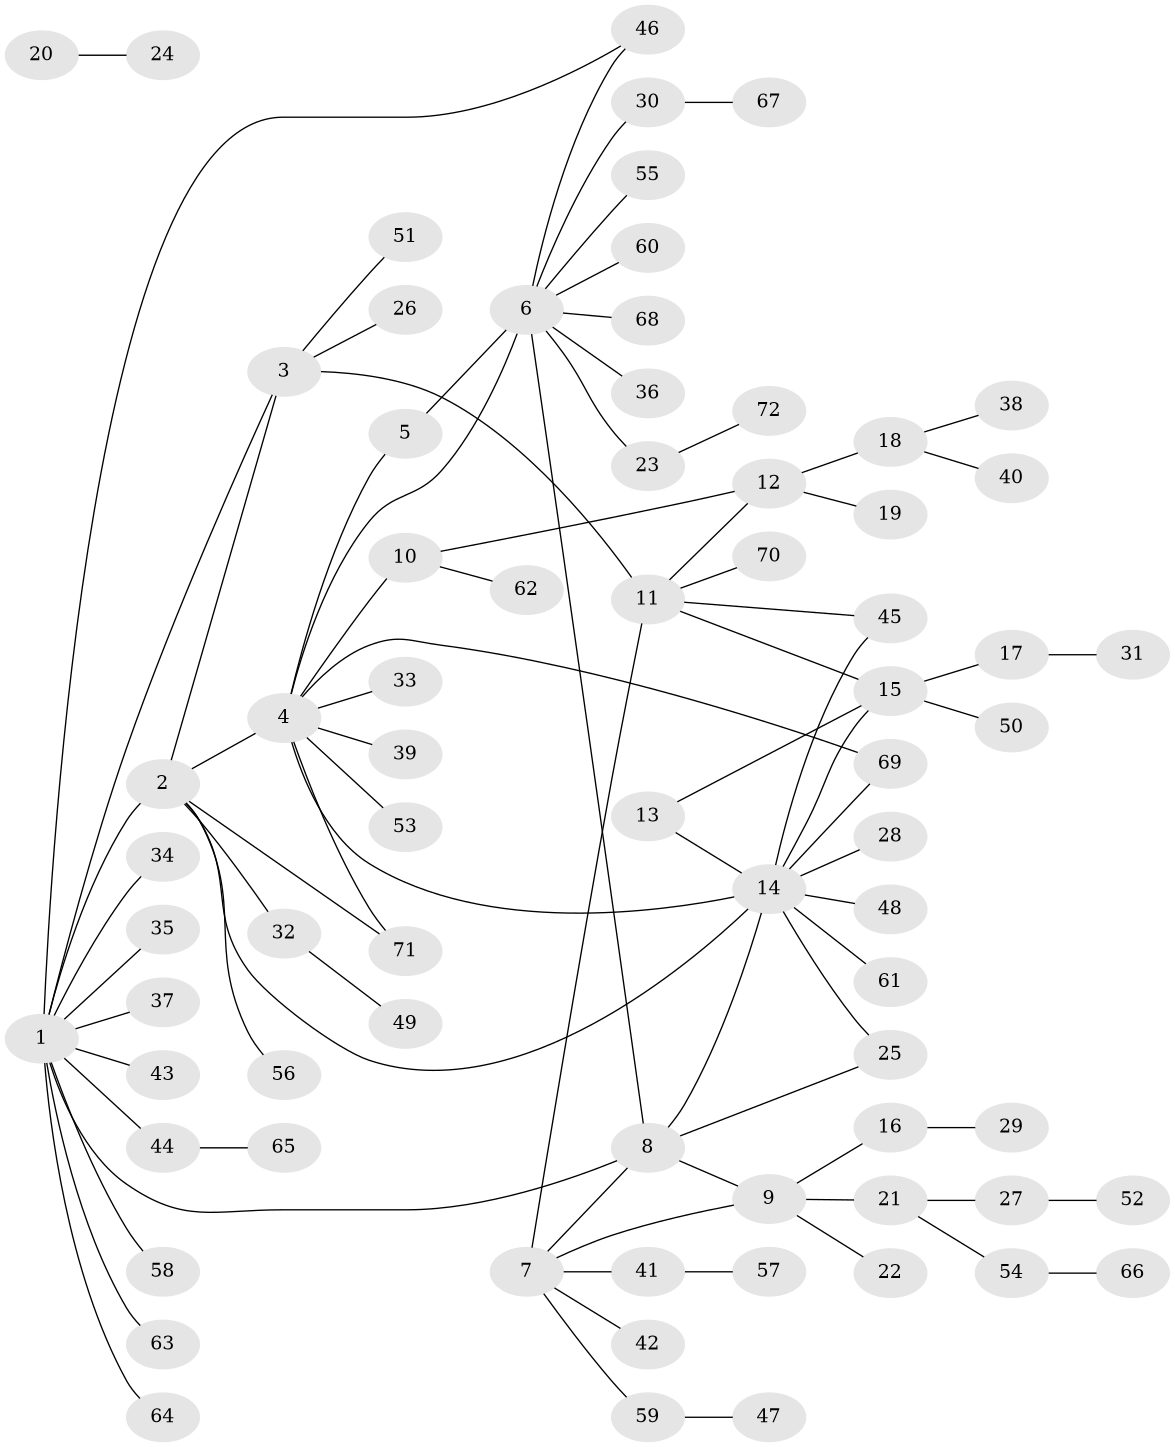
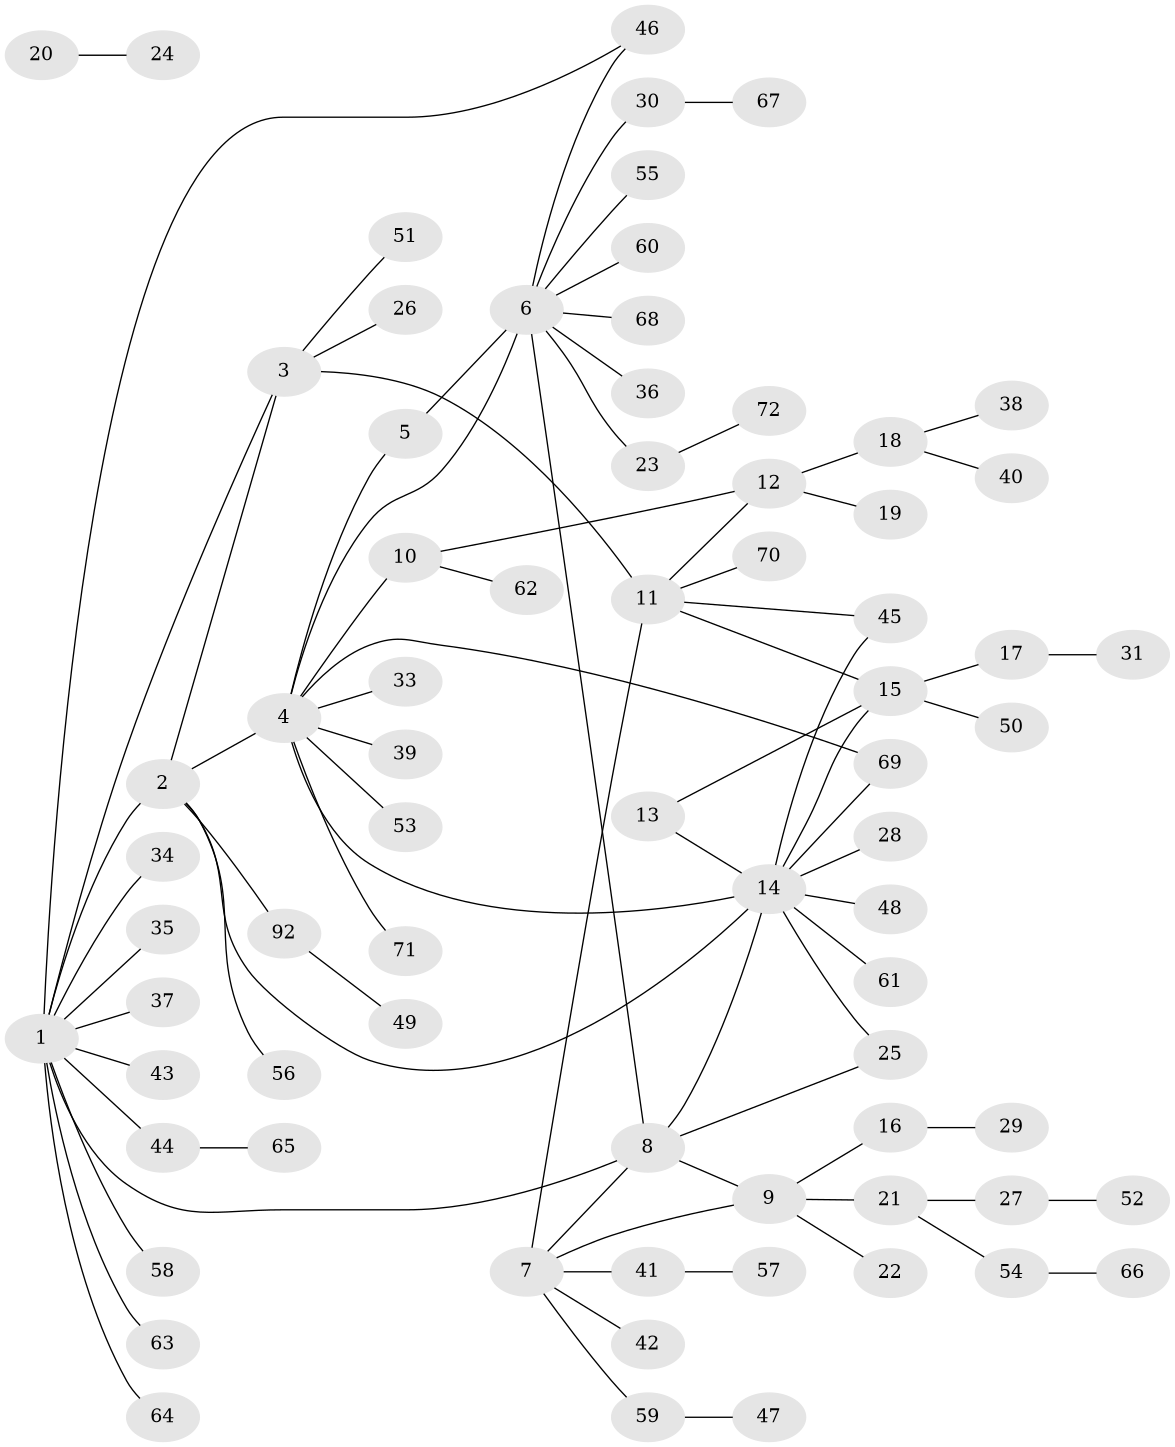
edge "2" -- "71": removed
node "32": label "32" -> "92"
